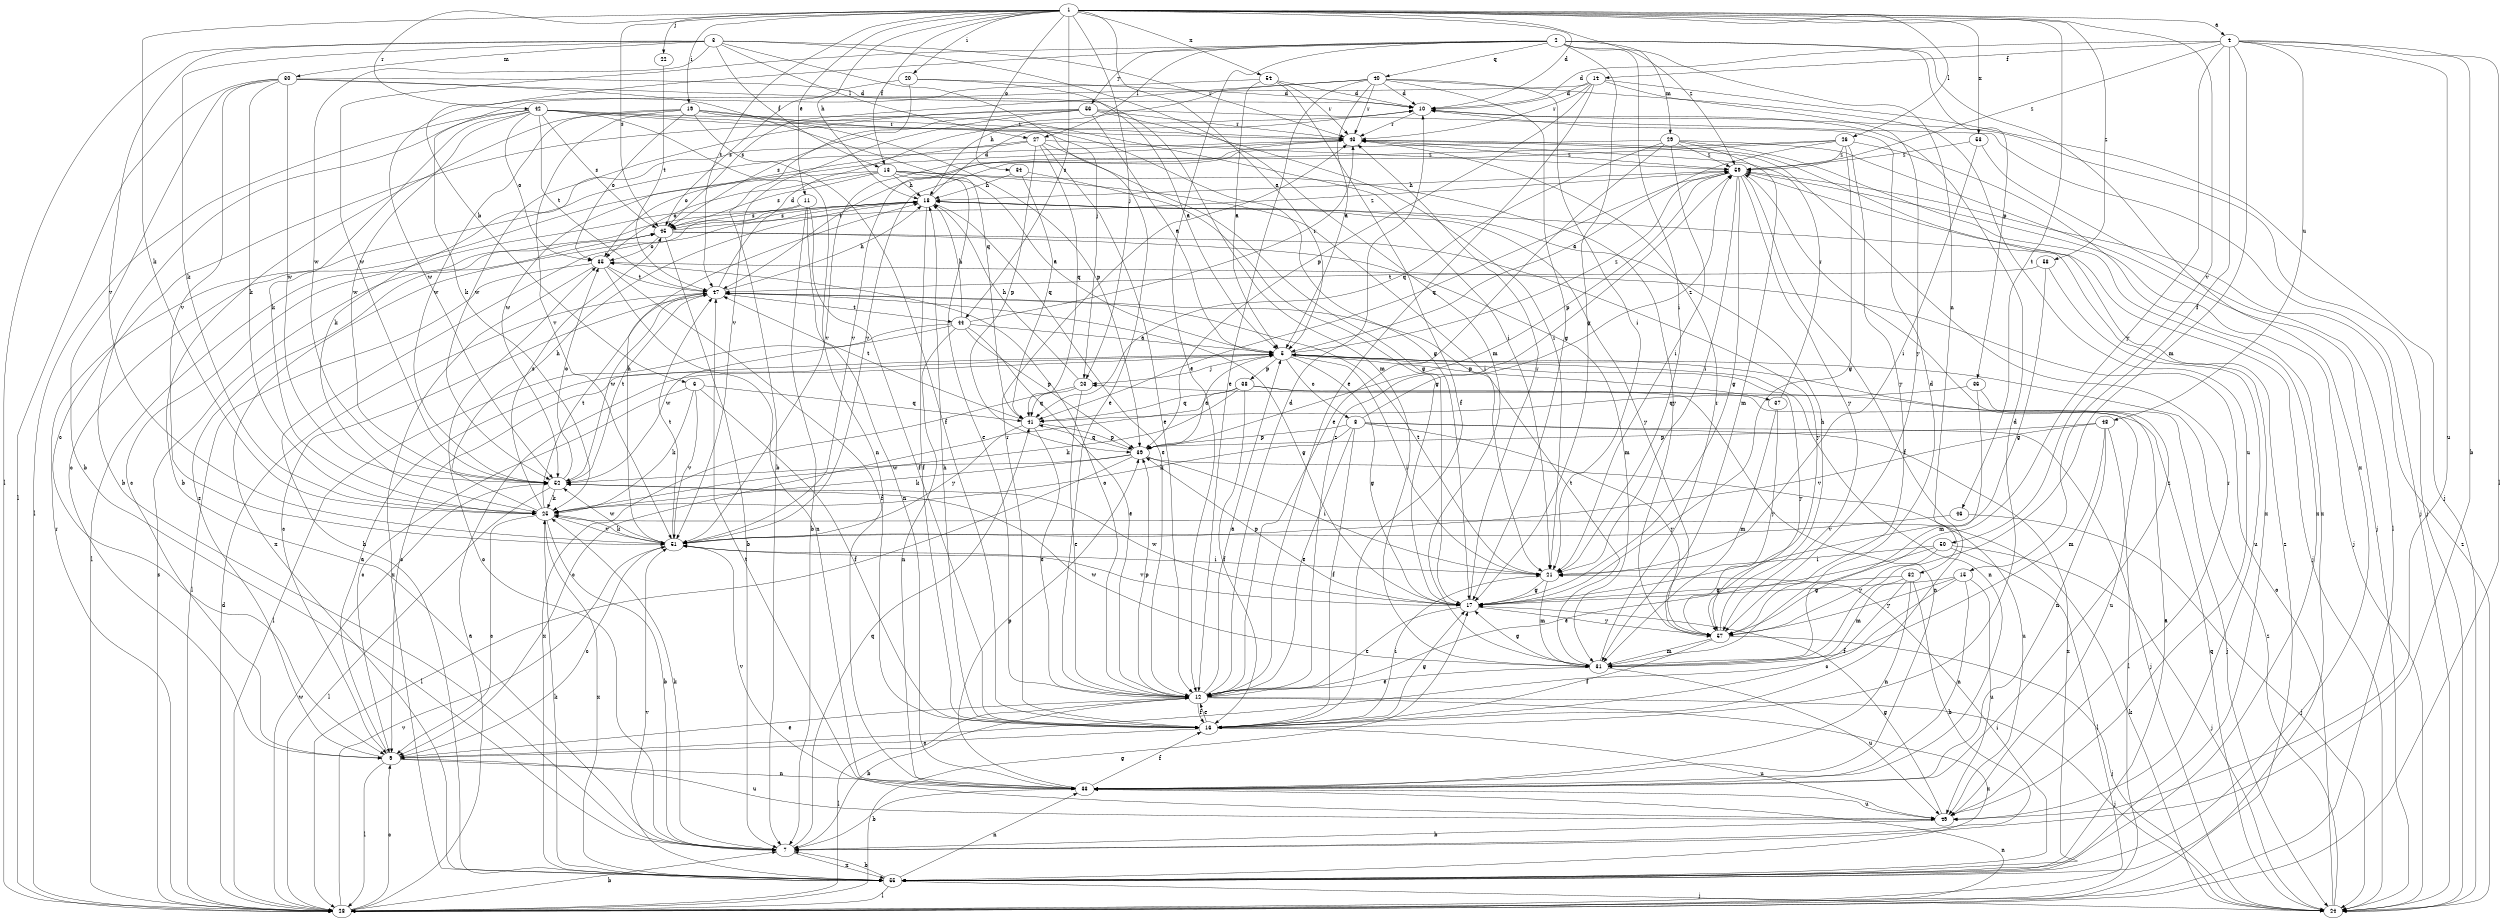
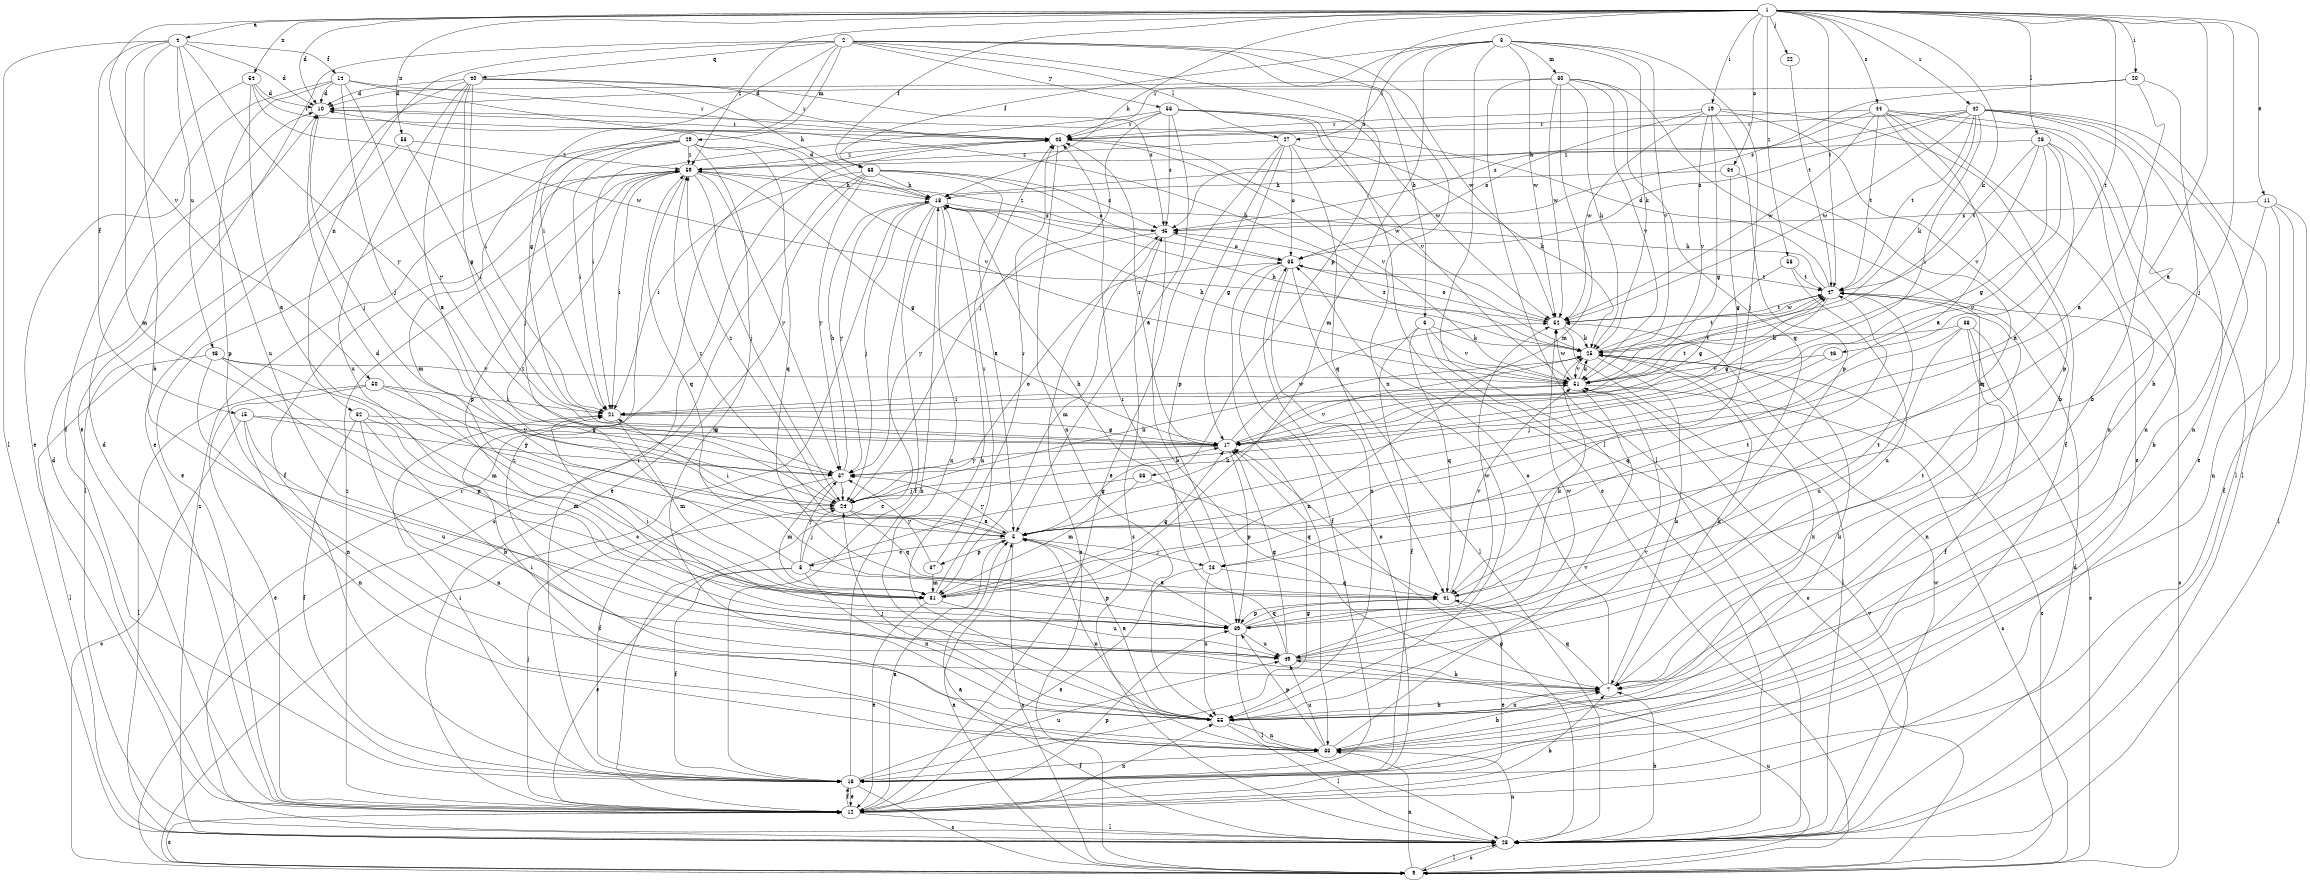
edge "4" -> "59": removed, label "z"
node "13": label "13" -> "63"
edge "47" -> "44": reversed
edge "5" -> "38": removed, label "p"
edge "24" -> "23": now "24" -> "41"
edge "41" -> "51": label "y" -> "v"
edge "31" -> "52": now "49" -> "52"
edge "24" -> "5": label "z" -> "a"
edge "17" -> "12": removed, label "e"
